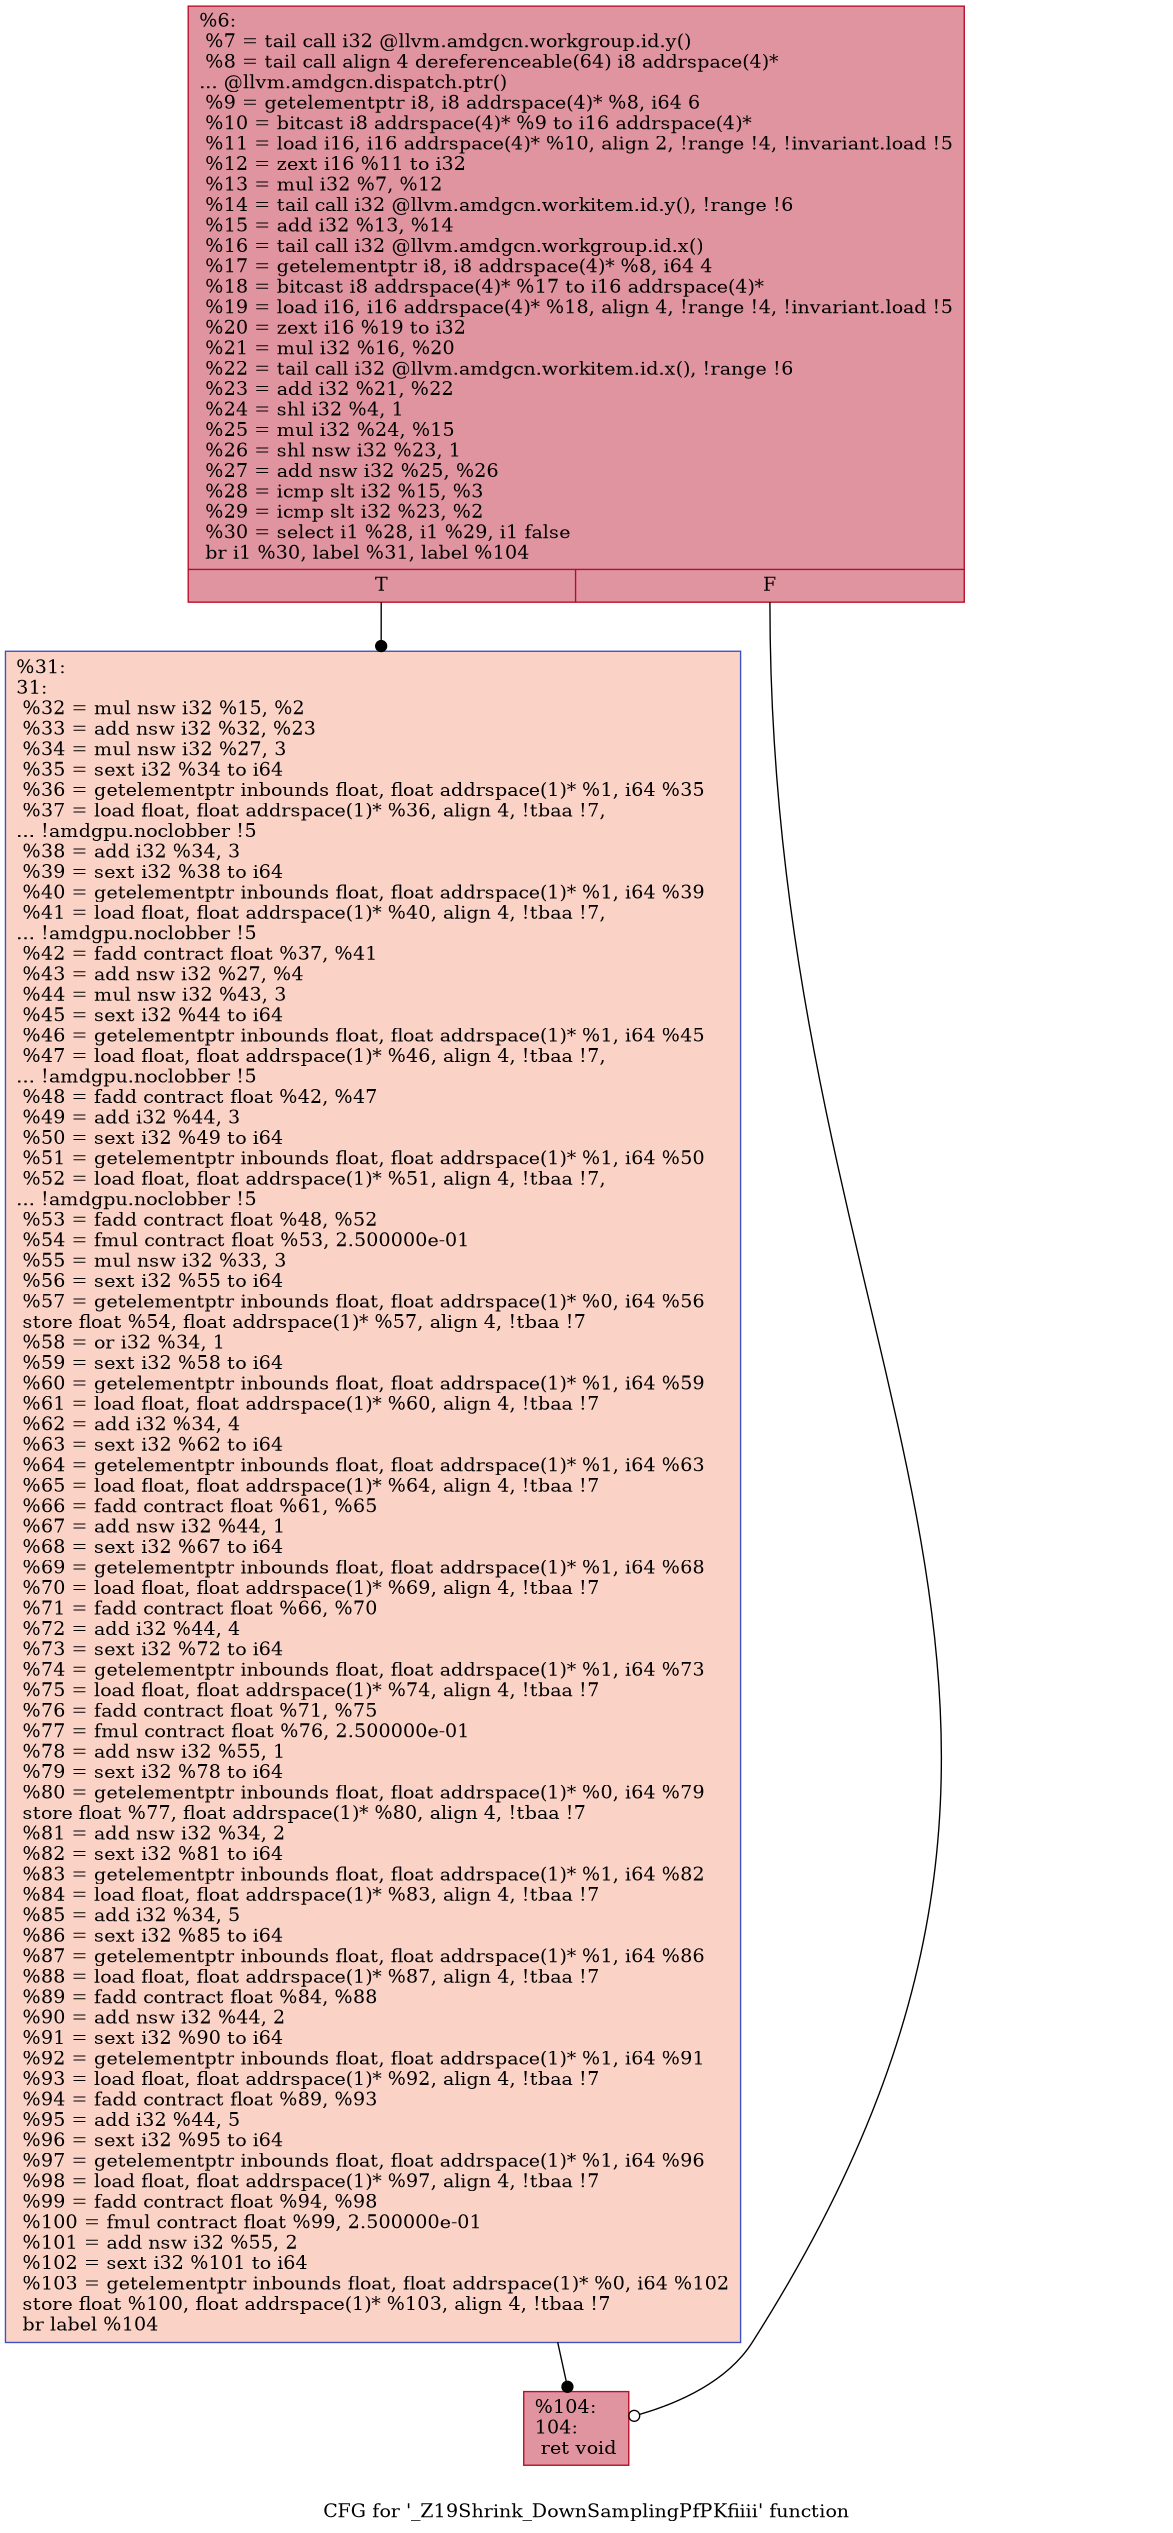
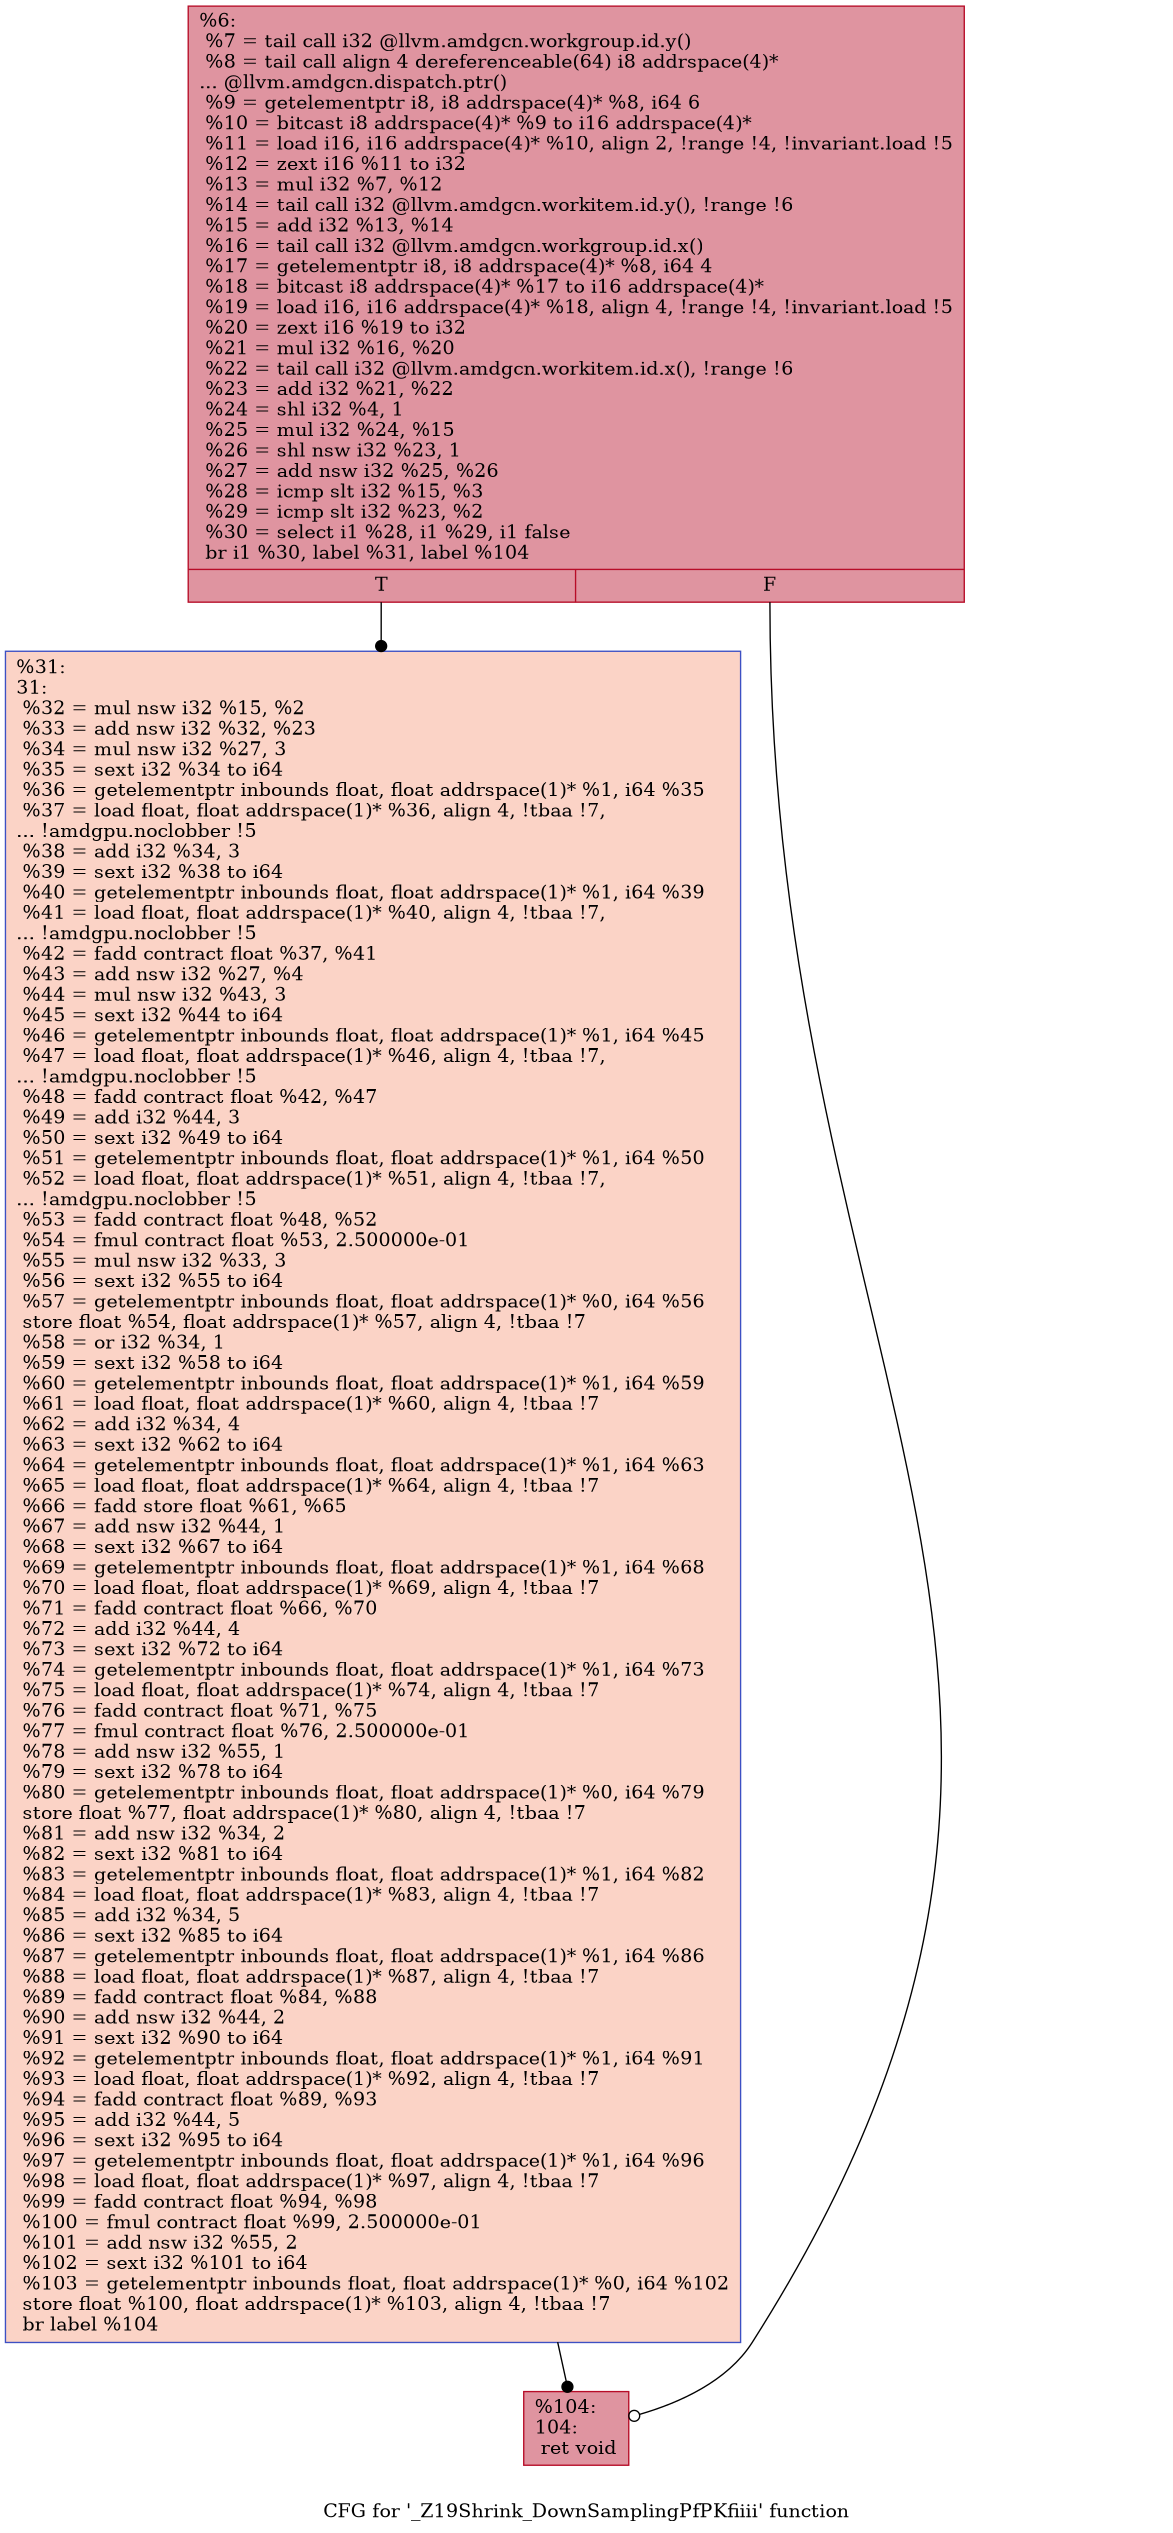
node "%31:": text "%66 = fadd contract float %61, %65" -> "%66 = fadd store float %61, %65"
